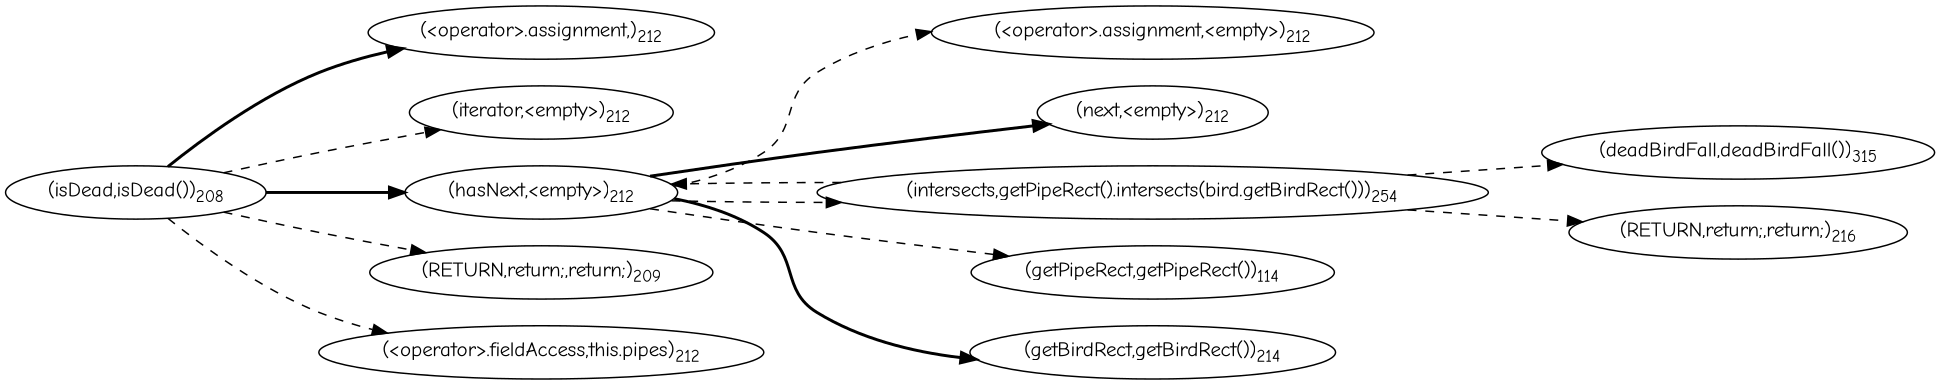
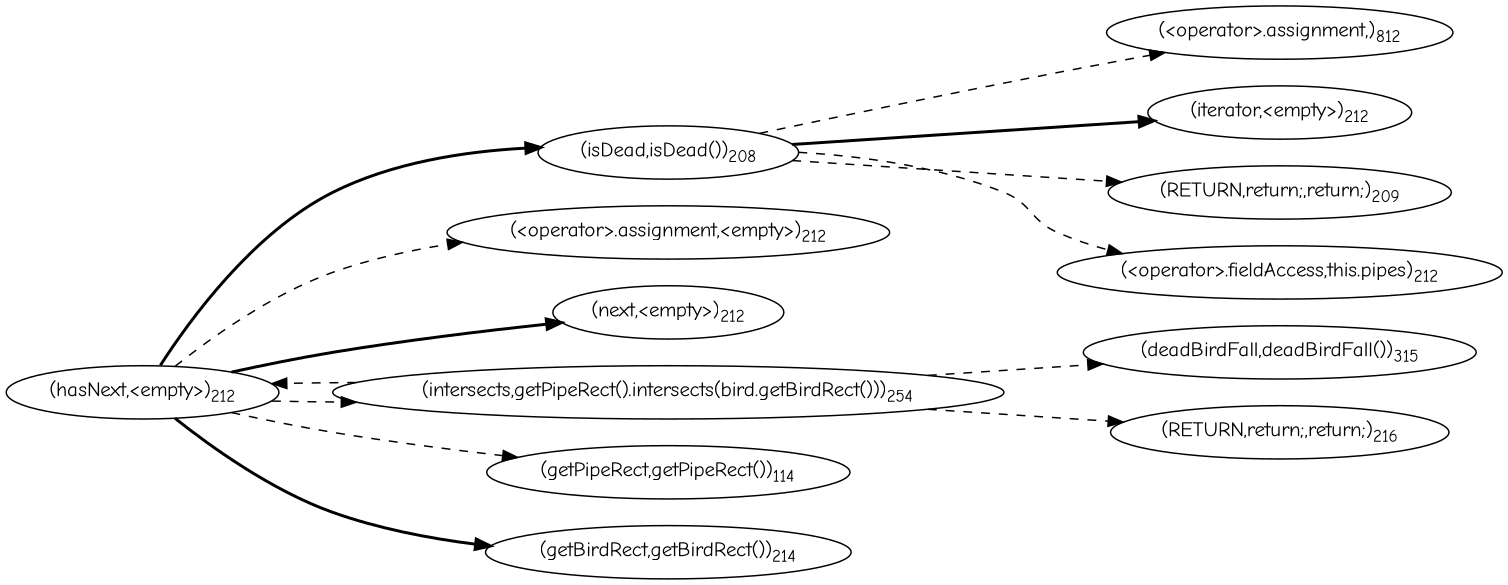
node "(<operator>.assignment,)": text "212" -> "812"
edge "(isDead,isDead())" -> "(<operator>.assignment,)": style bold -> dashed
edge "(isDead,isDead())" -> "(iterator,<empty>)": style dashed -> bold
edge "(isDead,isDead())" -> "(hasNext,<empty>)": reversed
